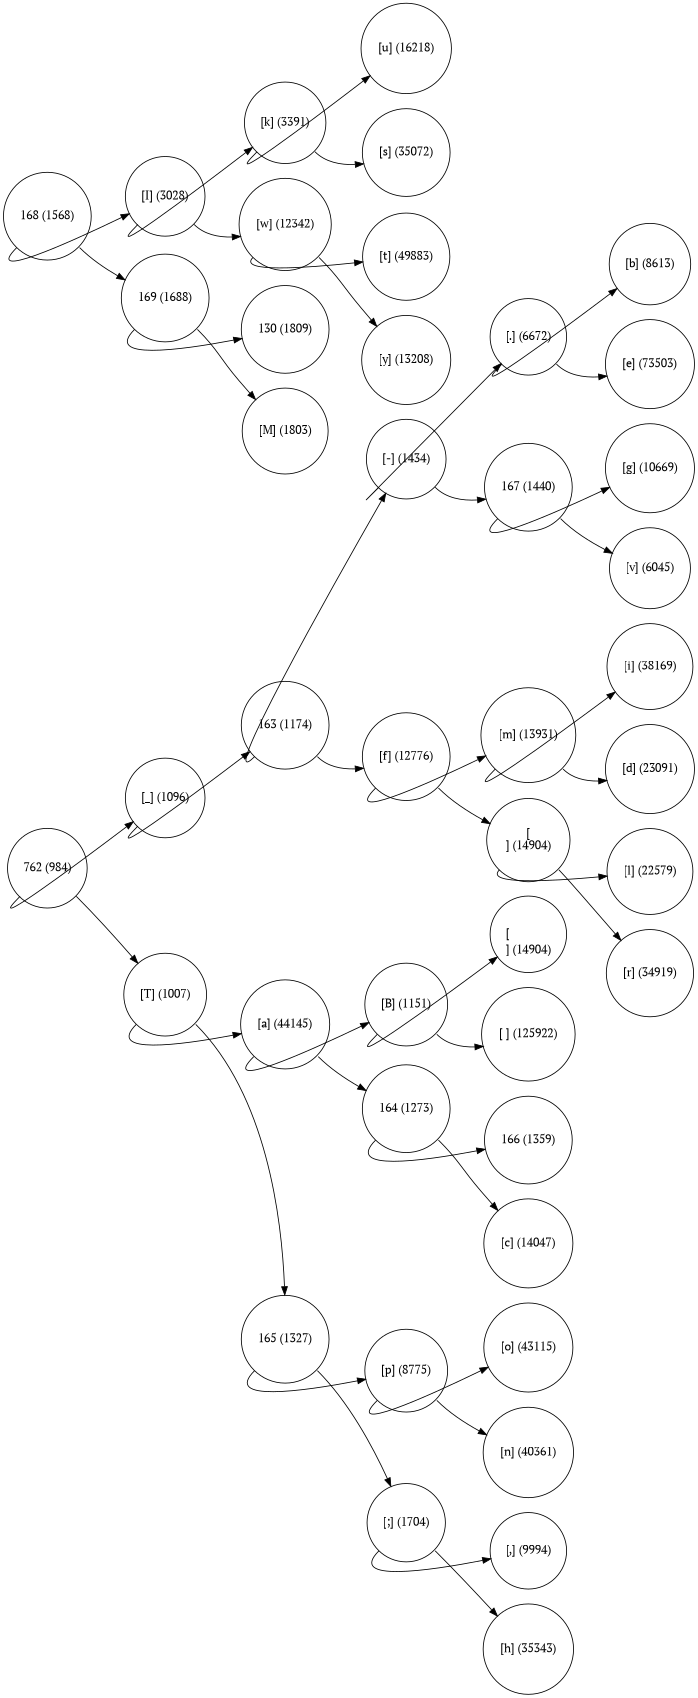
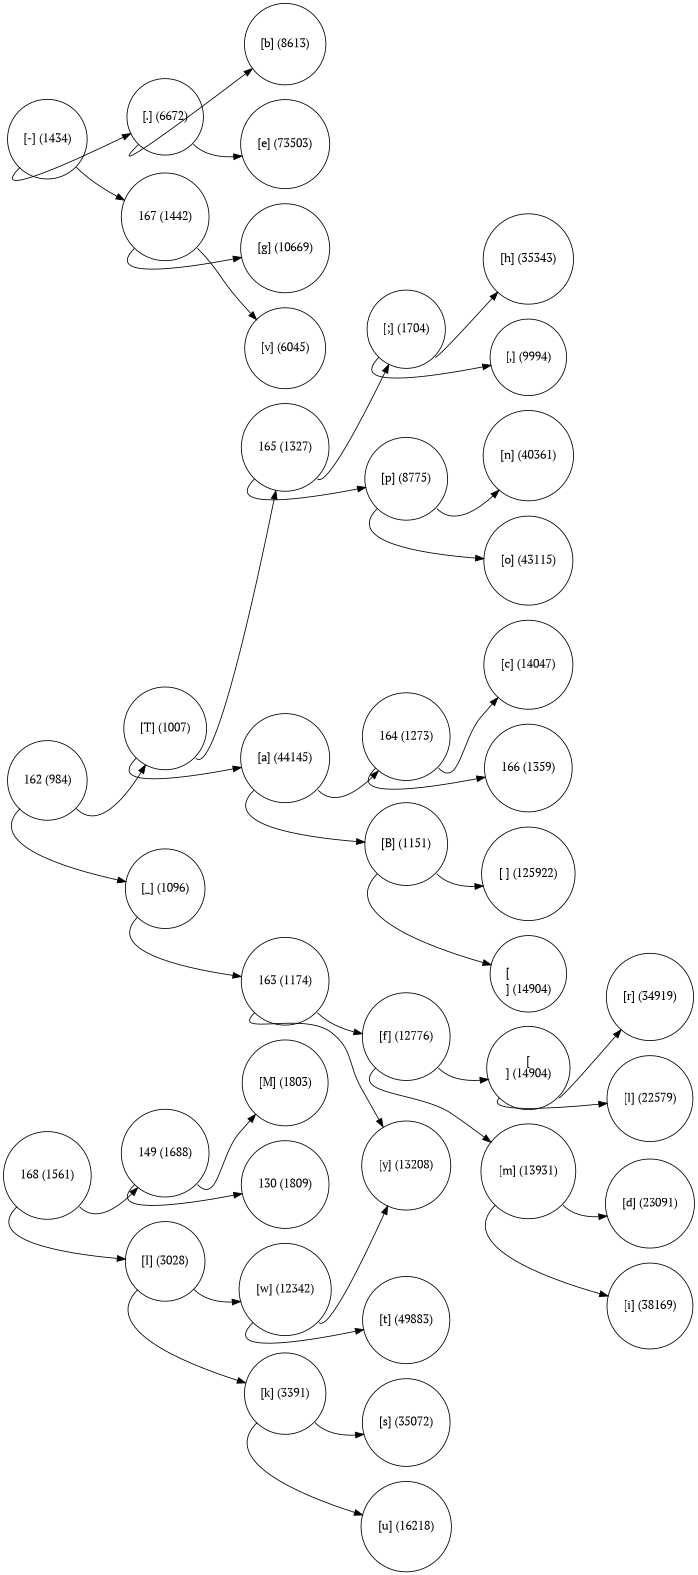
node "168 (1568)": label "168 (1568)" -> "168 (1561)"
node "169 (1688)": label "169 (1688)" -> "149 (1688)"
node "167 (1440)": label "167 (1440)" -> "167 (1442)"
edge "163 (1174)" -> "[-] (1434)": now "163 (1174)" -> "[y] (13208)"
node "762 (984)": label "762 (984)" -> "162 (984)"
